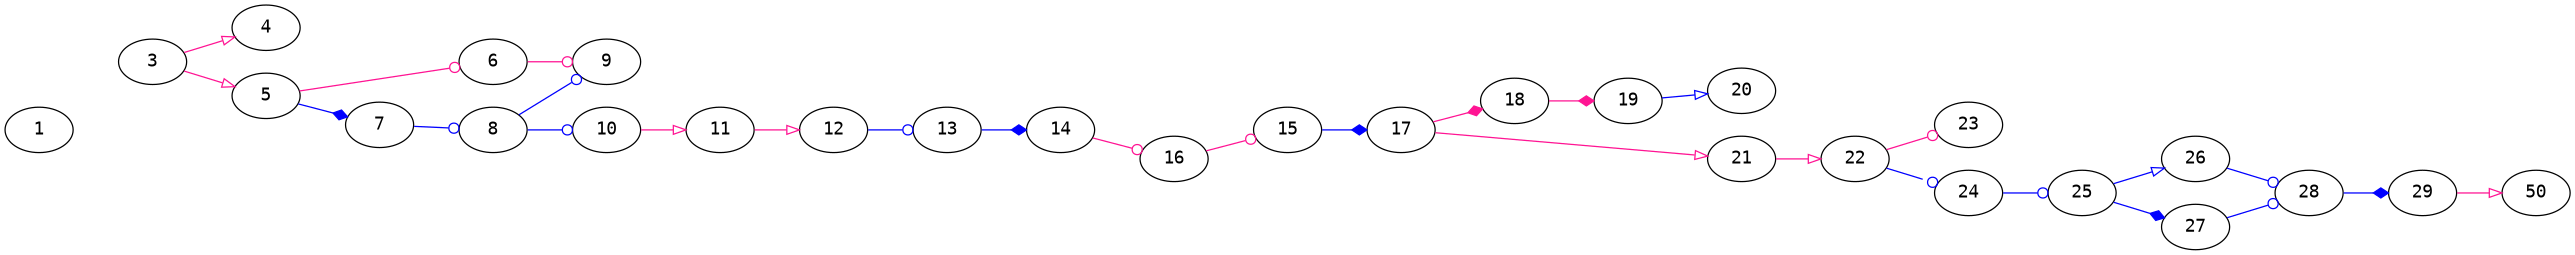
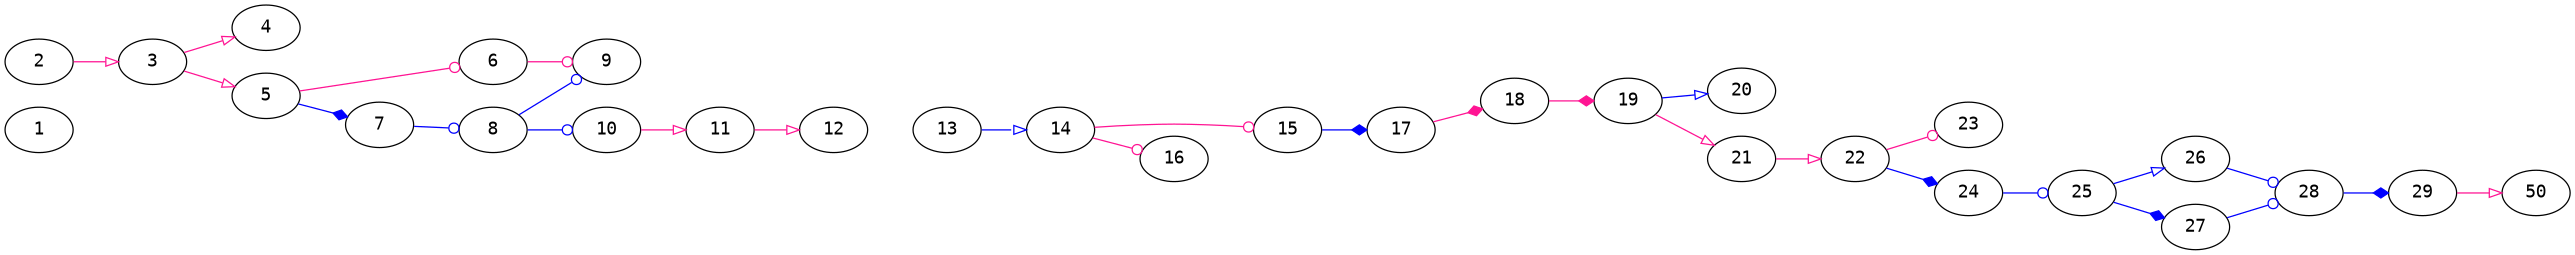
node "2": added
edge "12" -> "13": removed
edge "13" -> "14": arrowhead diamond -> onormal
edge "17" -> "21": now "19" -> "21"
edge "16" -> "15": now "14" -> "15"
edge "22" -> "24": arrowhead odot -> diamond
